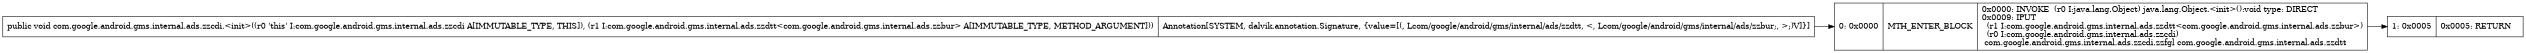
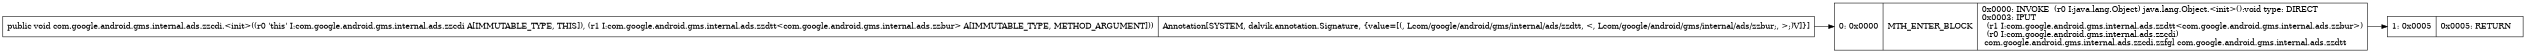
node "0: 0x0000": text "0x0009: IPUT" -> "0x0003: IPUT"
